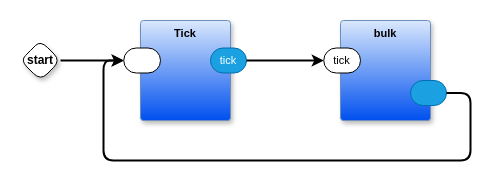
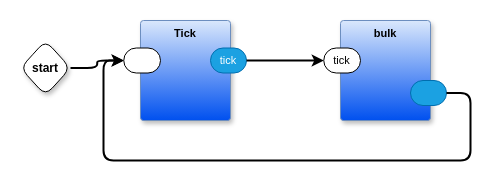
node "start": size 40x40 -> 50x55
